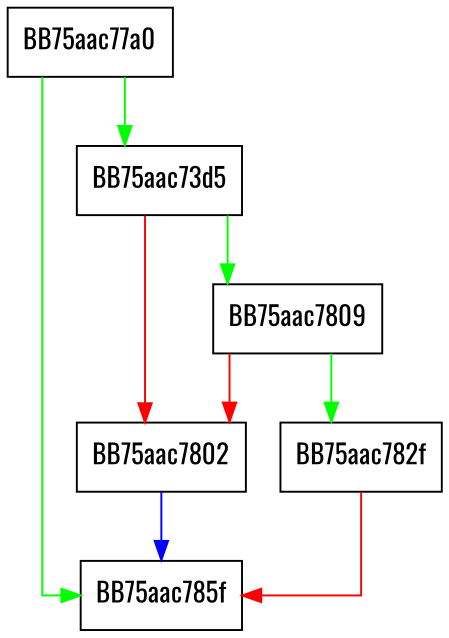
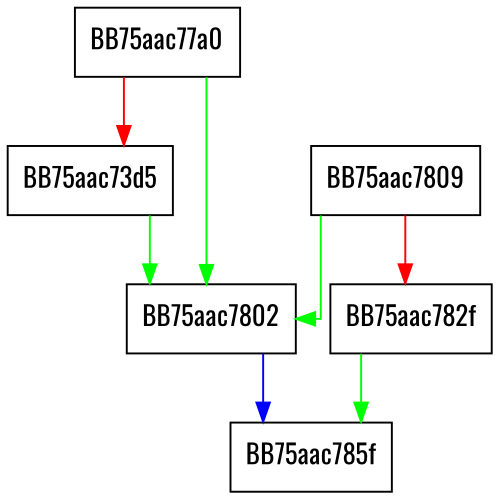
edge "BB75aac77a0" -> "BB75aac73d5": color green -> red
edge "BB75aac73d5" -> "BB75aac7809": removed
edge "BB75aac73d5" -> "BB75aac7802": color red -> green
edge "BB75aac77a0" -> "BB75aac785f": now "BB75aac77a0" -> "BB75aac7802"
edge "BB75aac7809" -> "BB75aac7802": color red -> green
edge "BB75aac7809" -> "BB75aac782f": color green -> red
edge "BB75aac782f" -> "BB75aac785f": color red -> green
